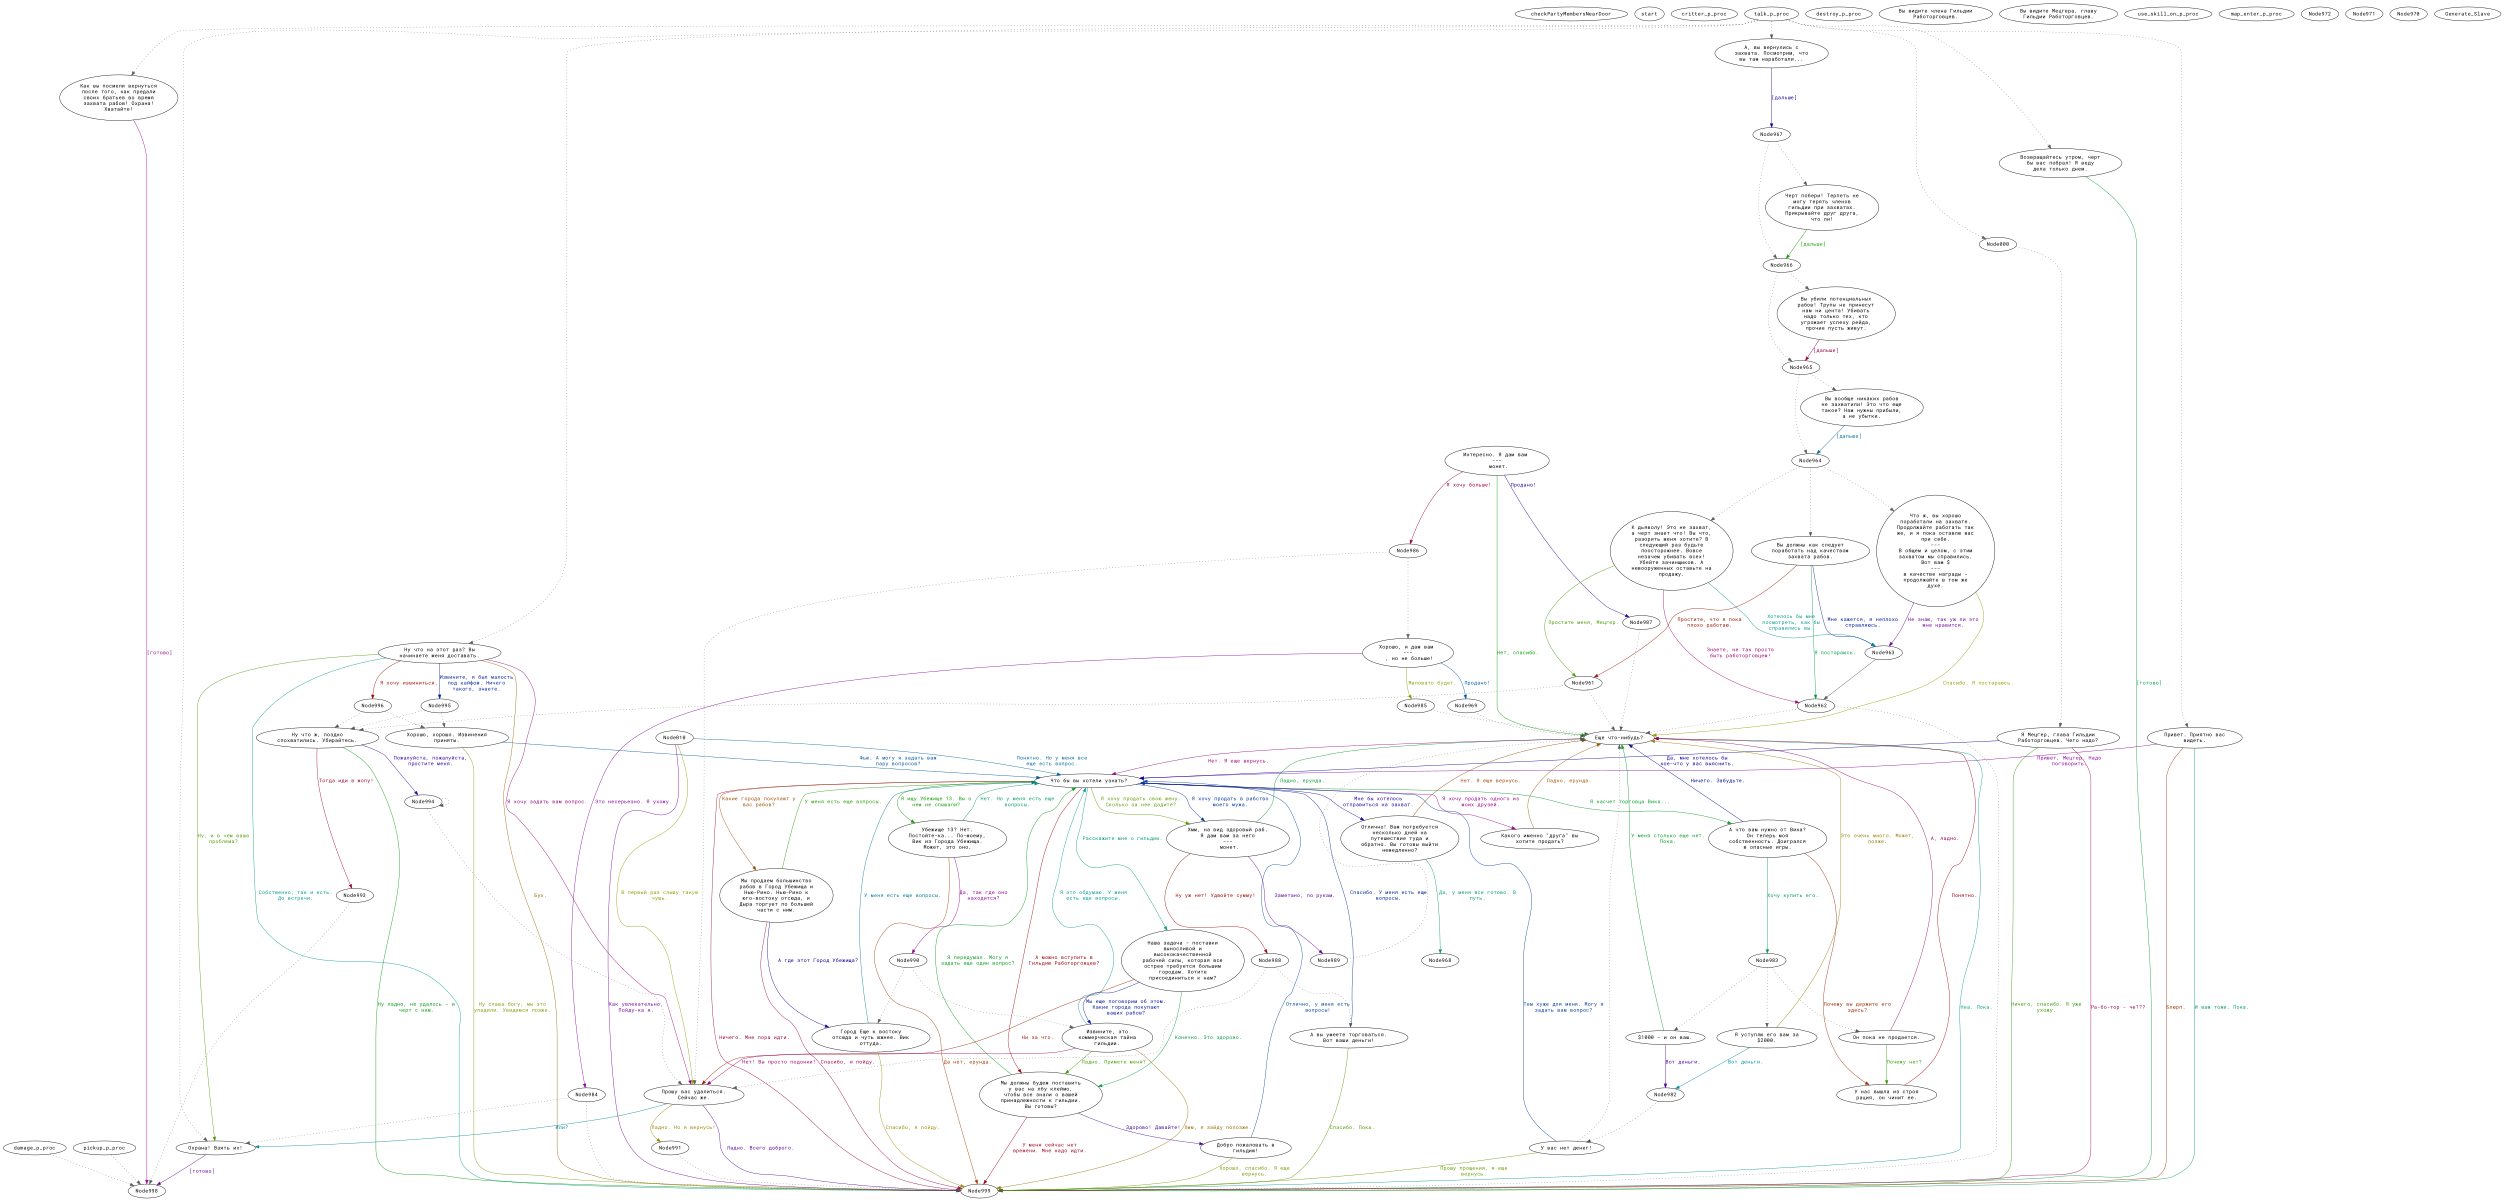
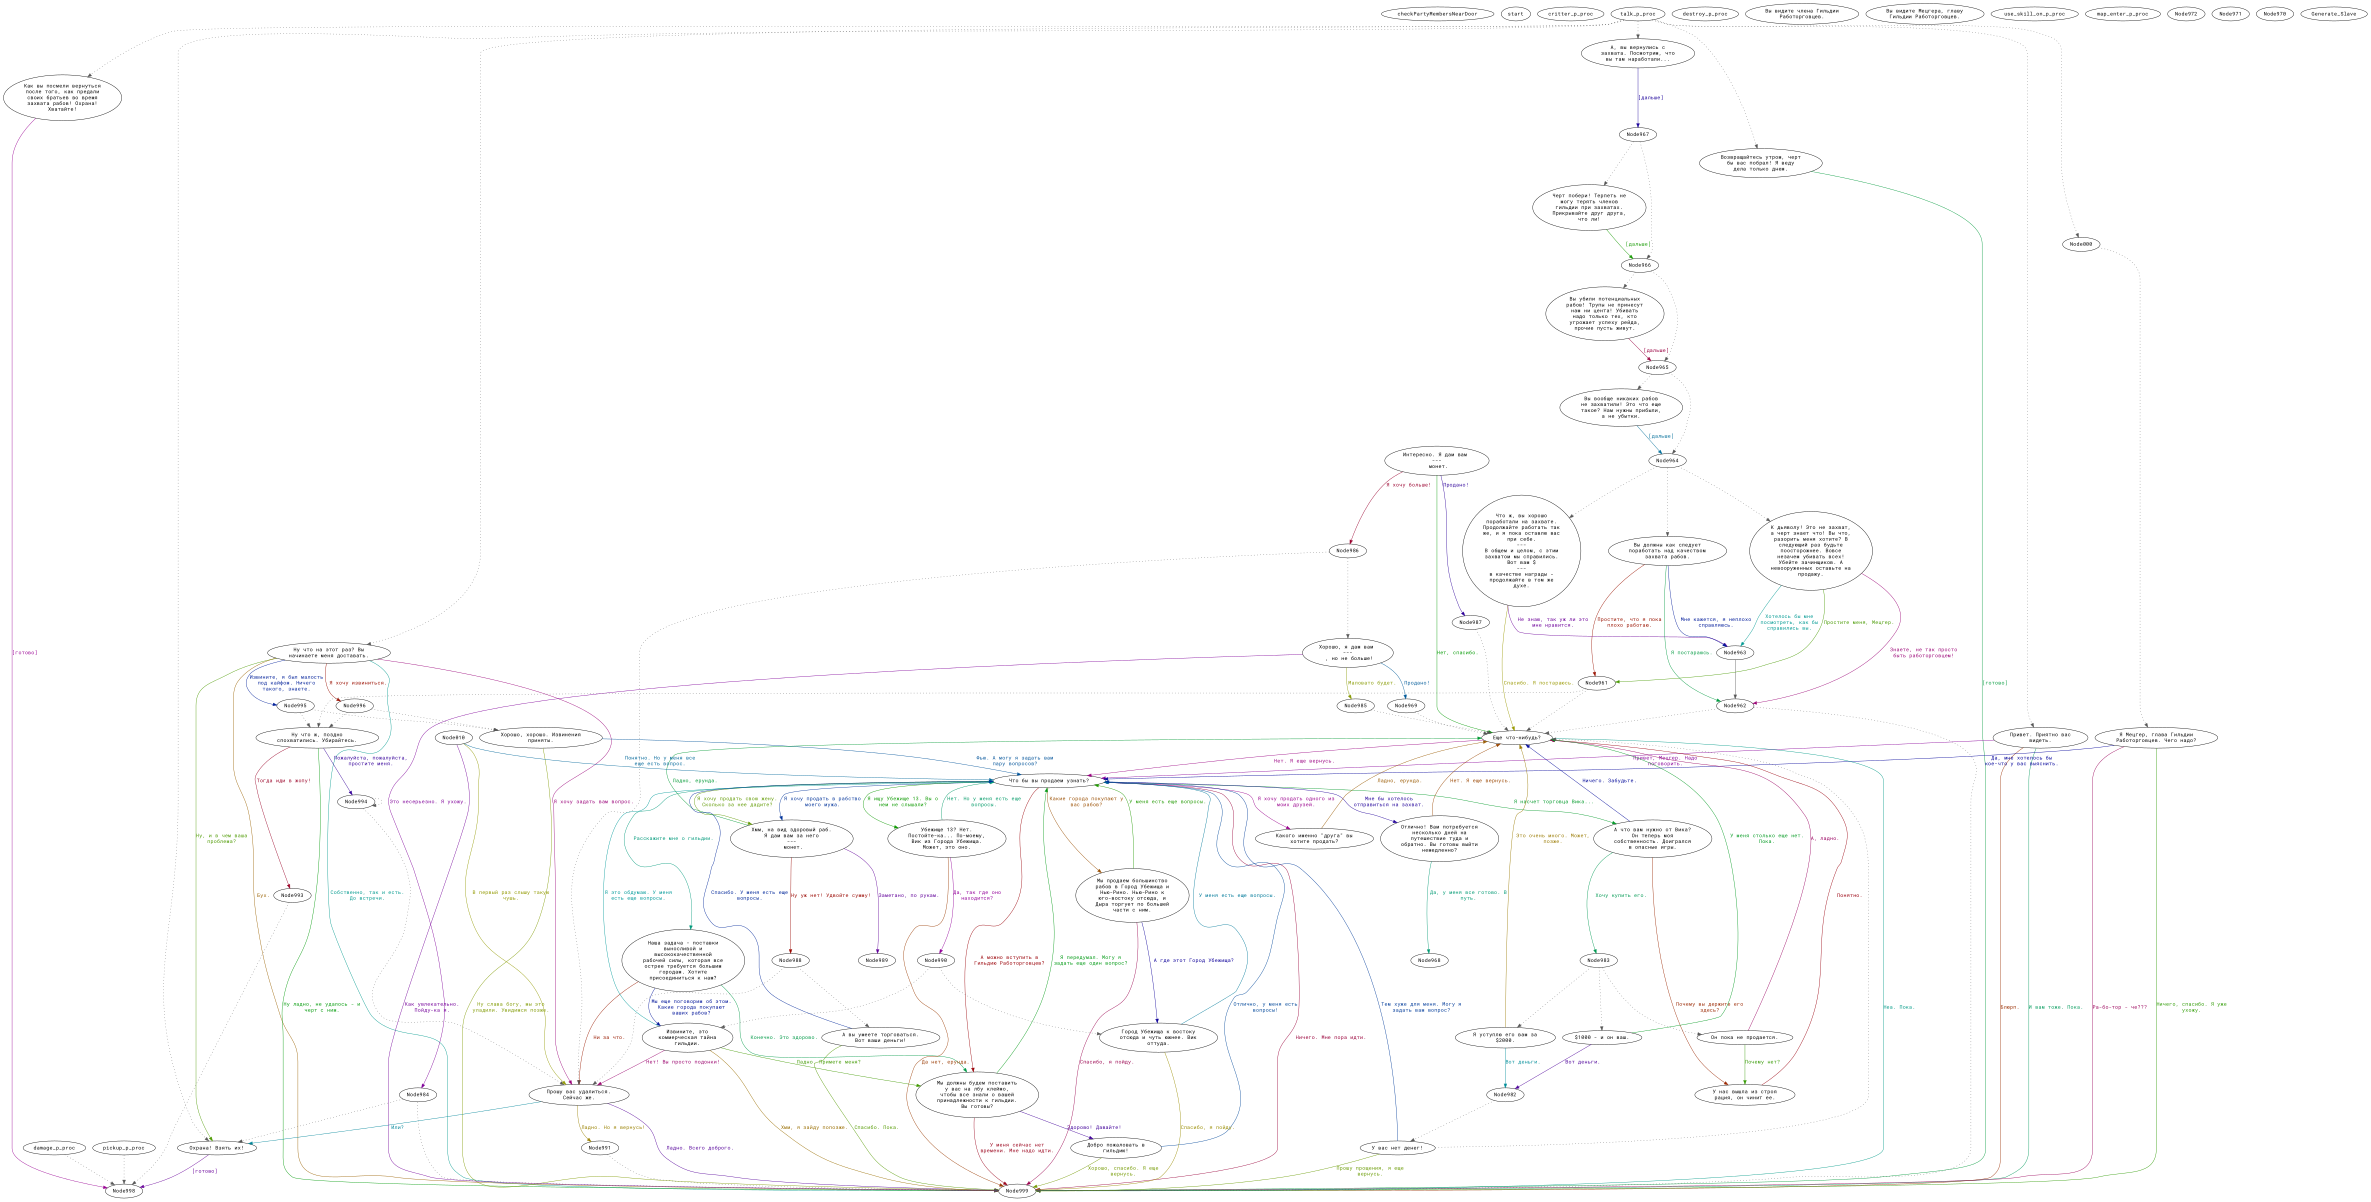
node "Что бы вы хотели узнать?": label "Что бы вы хотели узнать?" -> "Что бы вы продаем узнать?"
edge "Node989" -> "Еще что-нибудь?": removed
node "Город Еще к востоку отсюда и чуть южнее. Вик оттуда.": label "Город Еще к востоку отсюда и чуть южнее. Вик оттуда." -> "Город Убежища к востоку отсюда и чуть южнее. Вик оттуда."
